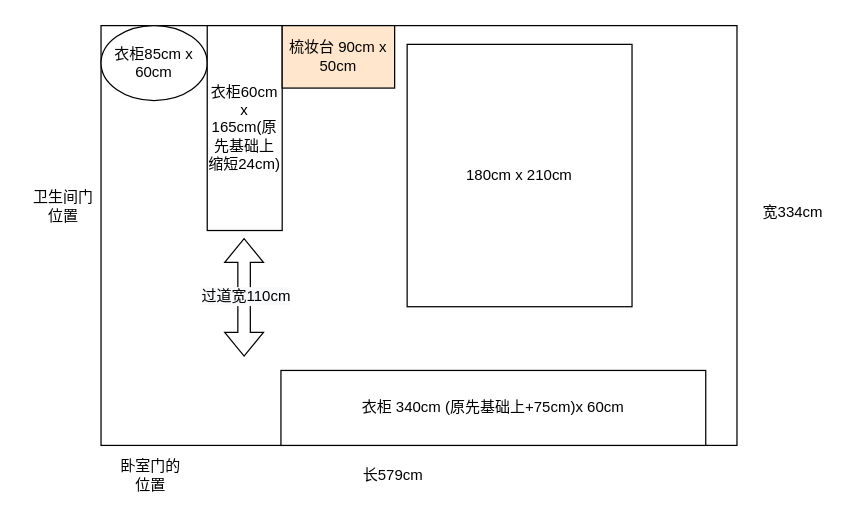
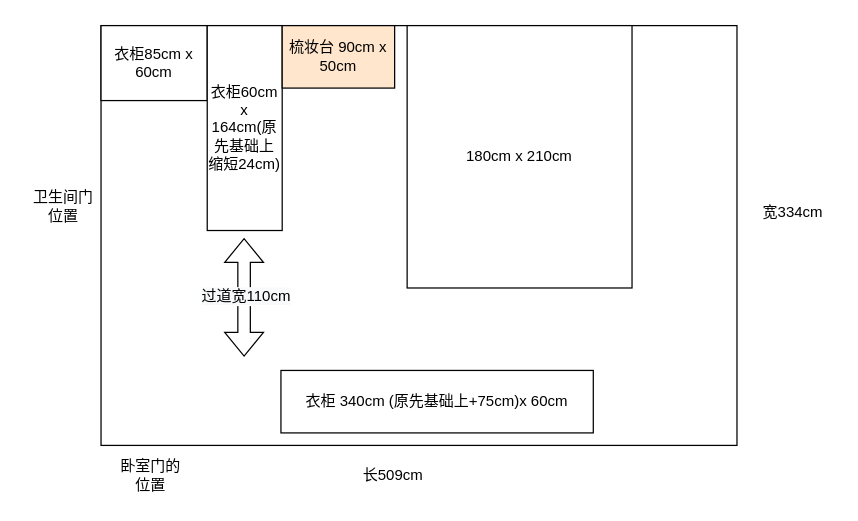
node "衣柜85cm x 60cm": shape ellipse -> rectangle
node "衣柜60cm x 165cm(原先基础上缩短24cm)": label "衣柜60cm x 165cm(原先基础上缩短24cm)" -> "衣柜60cm x 164cm(原先基础上缩短24cm)"
node "180cm x 210cm": moved (519, 176) -> (519, 157)
node "衣柜 340cm (原先基础上+75cm)x 60cm": size 425x75 -> 313x63
node "长579cm": label "长579cm" -> "长509cm"
